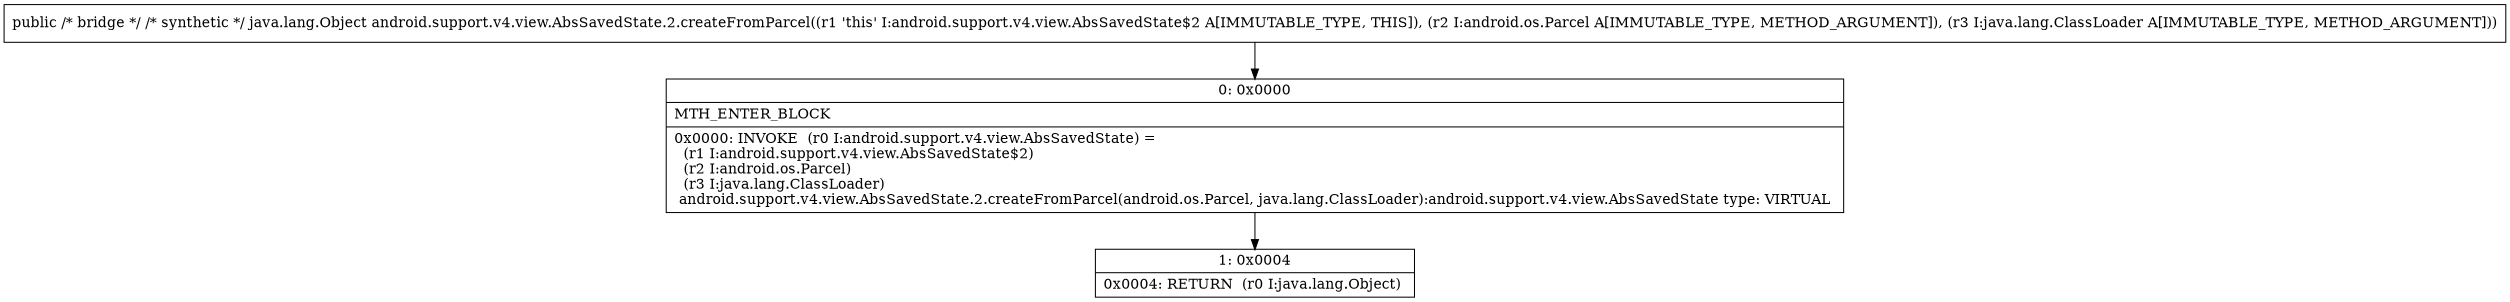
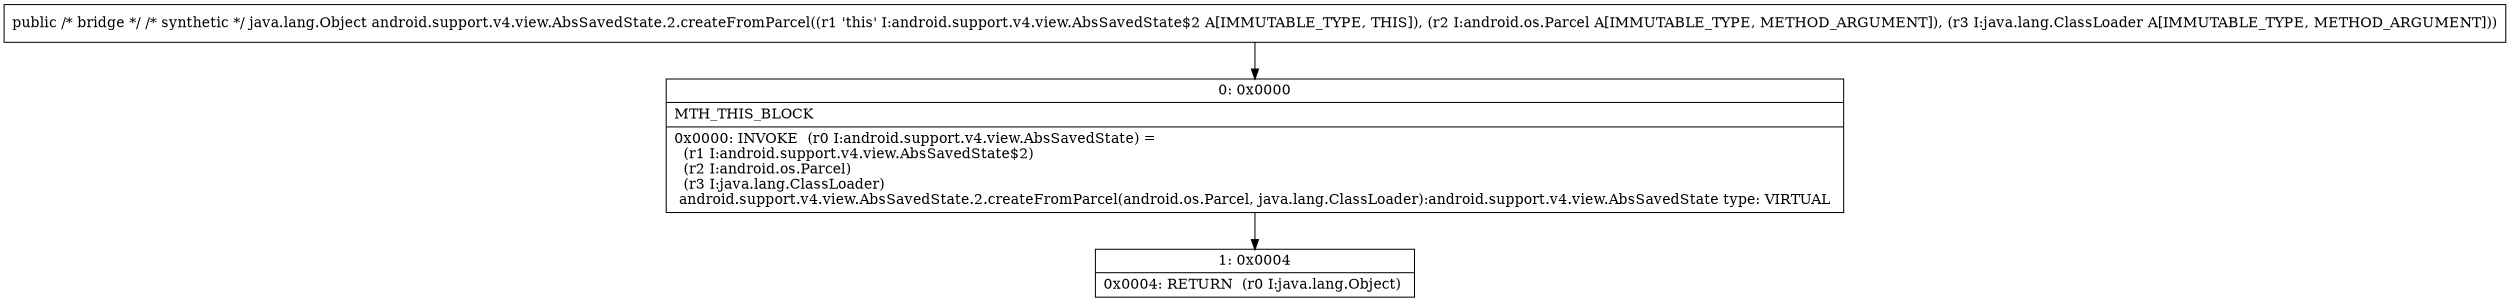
node "0: 0x0000": text "MTH_ENTER_BLOCK" -> "MTH_THIS_BLOCK"
